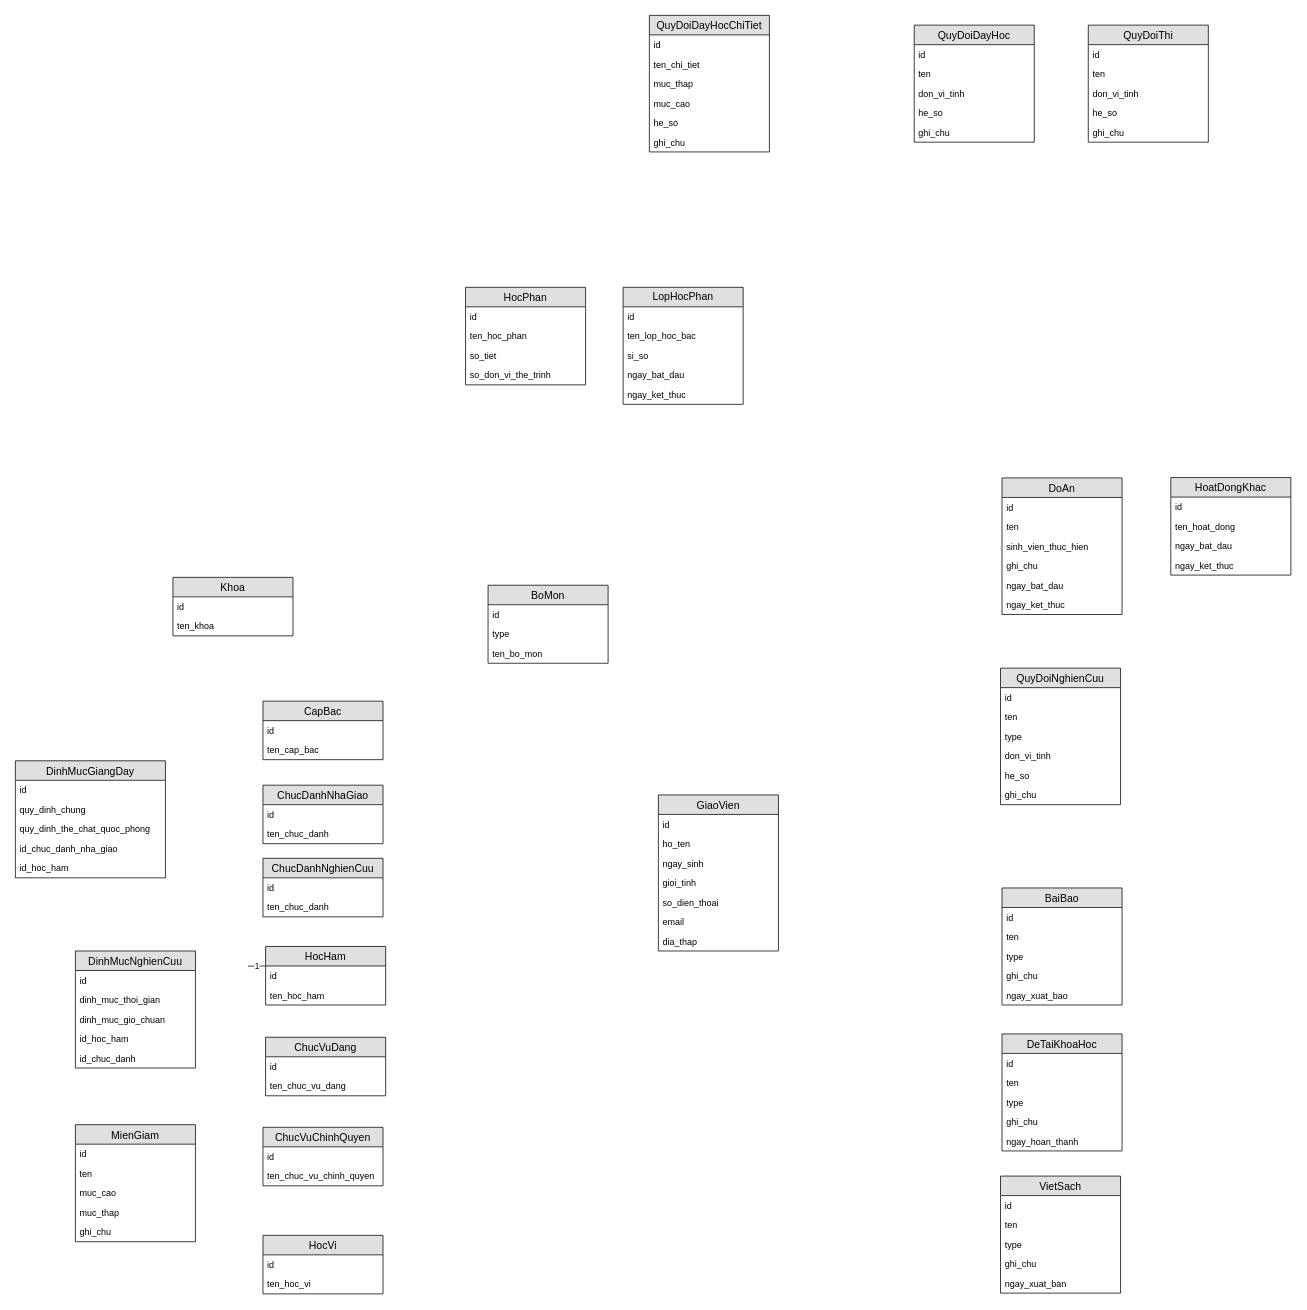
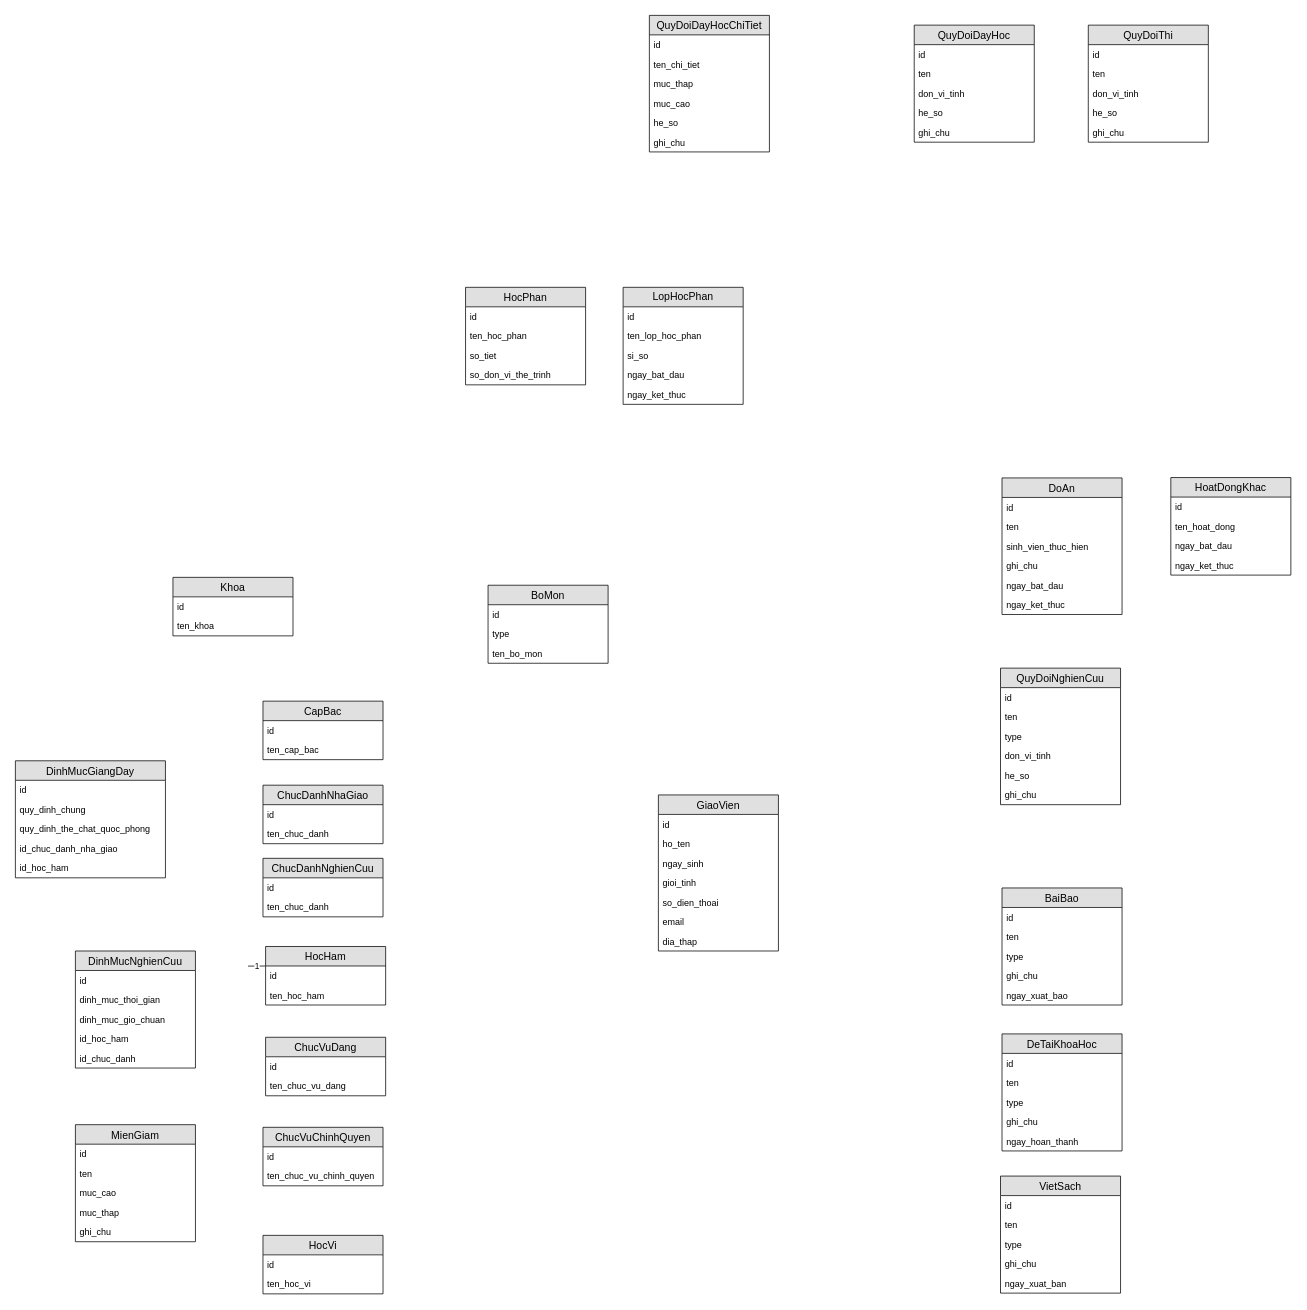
node "ten_lop_hoc_bac": label "ten_lop_hoc_bac" -> "ten_lop_hoc_phan"
